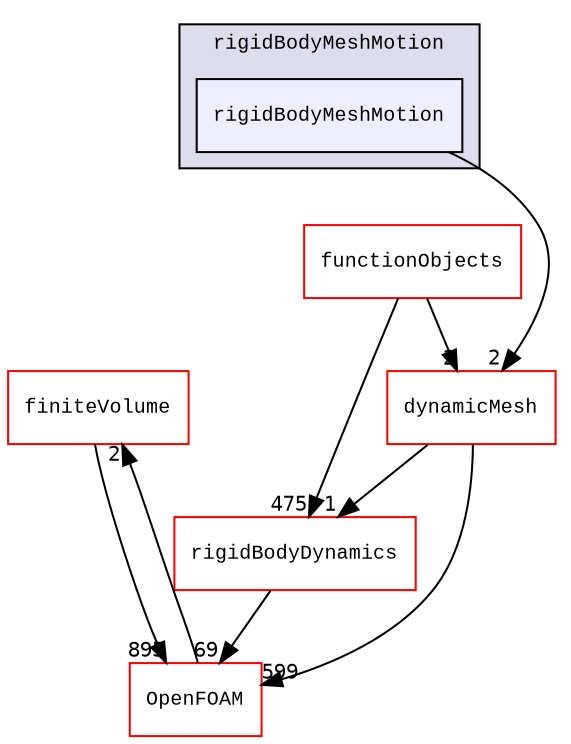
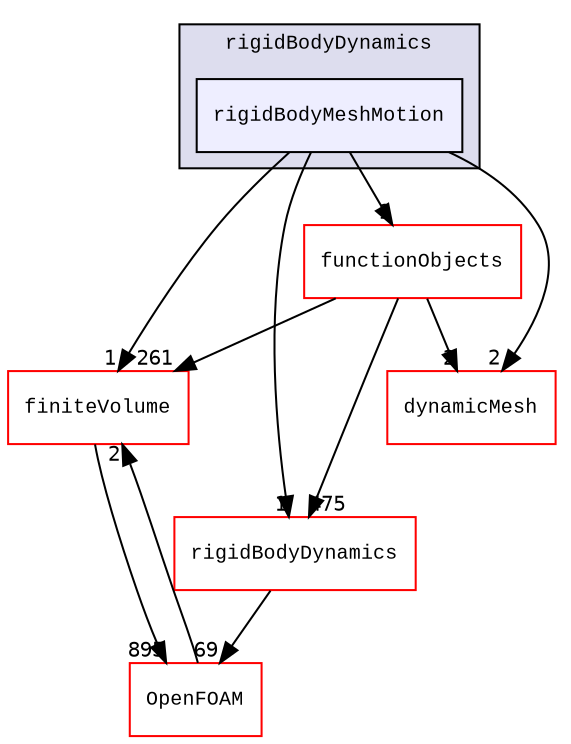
cluster "rigidBodyMeshMotion": label "rigidBodyMeshMotion" -> "rigidBodyDynamics"
edge "rigidBodyMeshMotion" -> "functionObjects": added
edge "rigidBodyMeshMotion" -> "finiteVolume": added
edge "functionObjects" -> "finiteVolume": added
edge "dynamicMesh" -> "rigidBodyDynamics": now "rigidBodyMeshMotion" -> "rigidBodyDynamics"
edge "dynamicMesh" -> "OpenFOAM": removed
